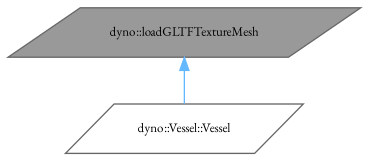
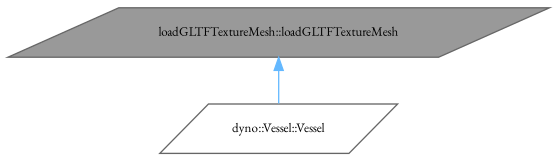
node "dyno::loadGLTFTextureMesh": label "dyno::loadGLTFTextureMesh" -> "loadGLTFTextureMesh::loadGLTFTextureMesh"
